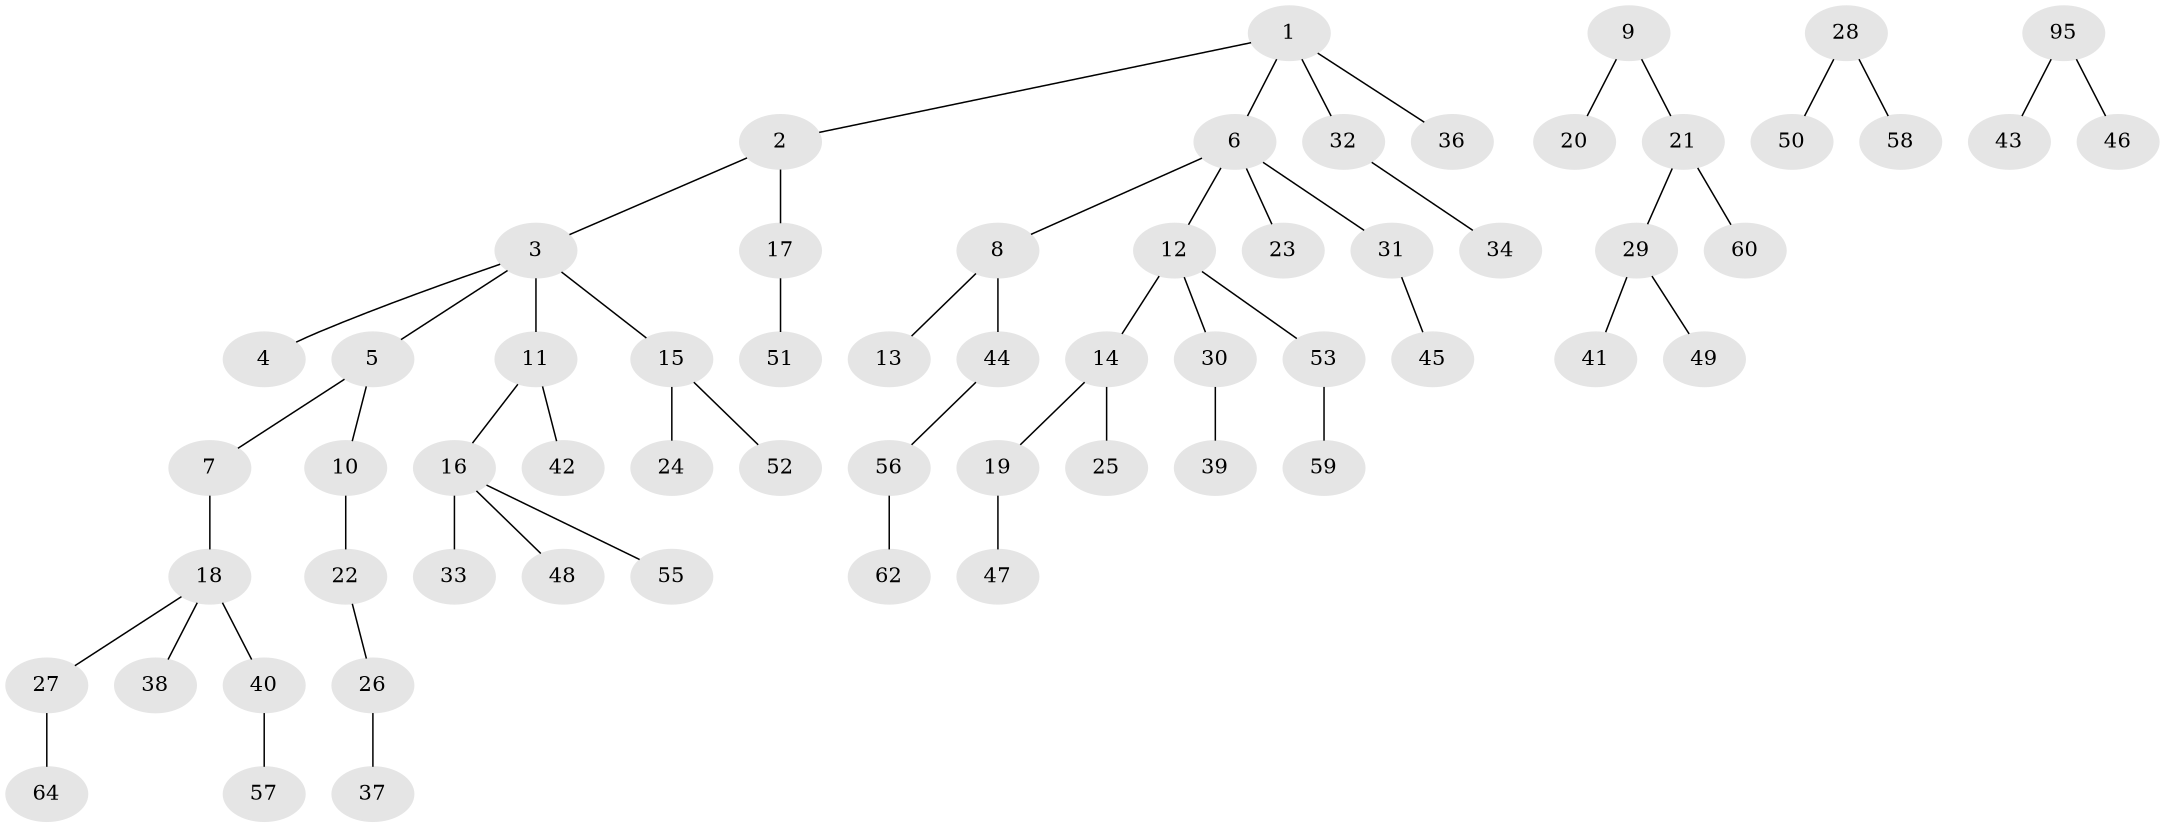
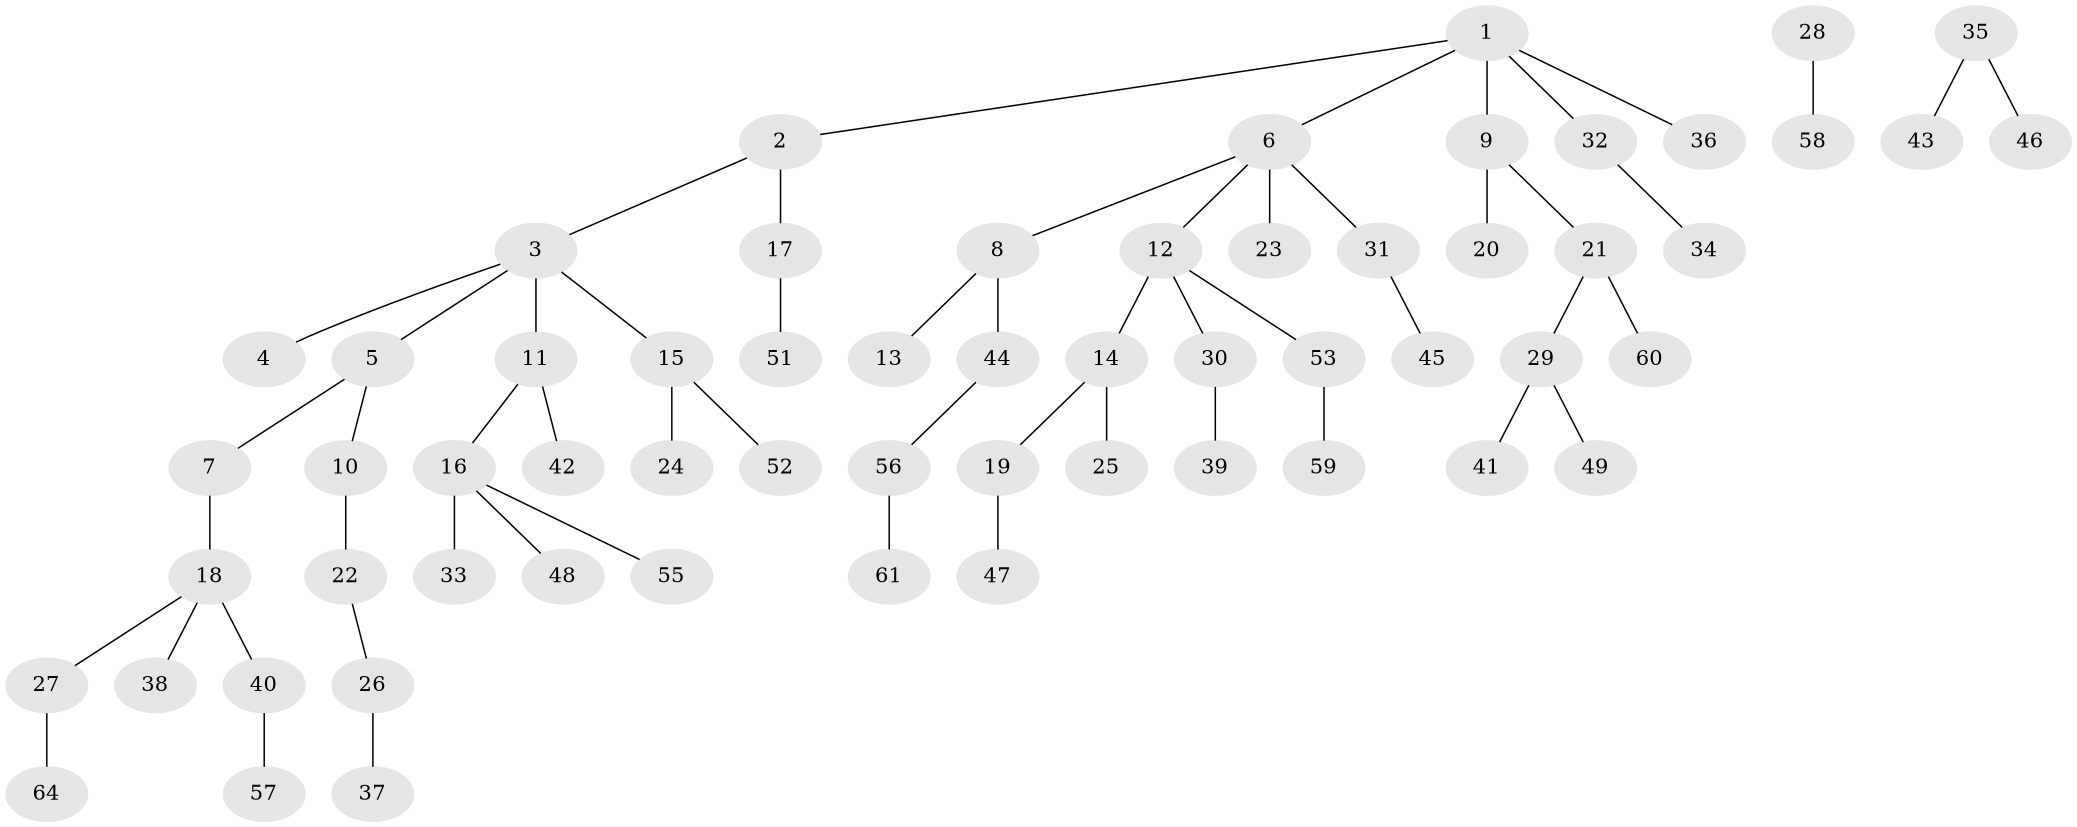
node "95": label "95" -> "35"
edge "1" -- "9": added
node "50": removed
node "62": label "62" -> "61"
